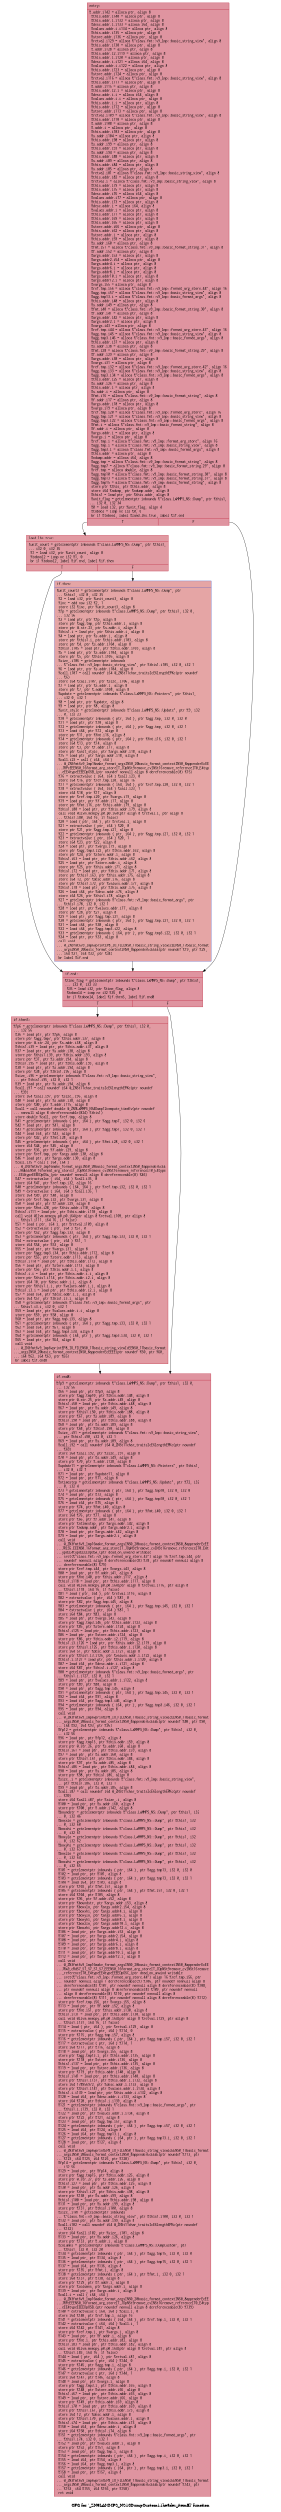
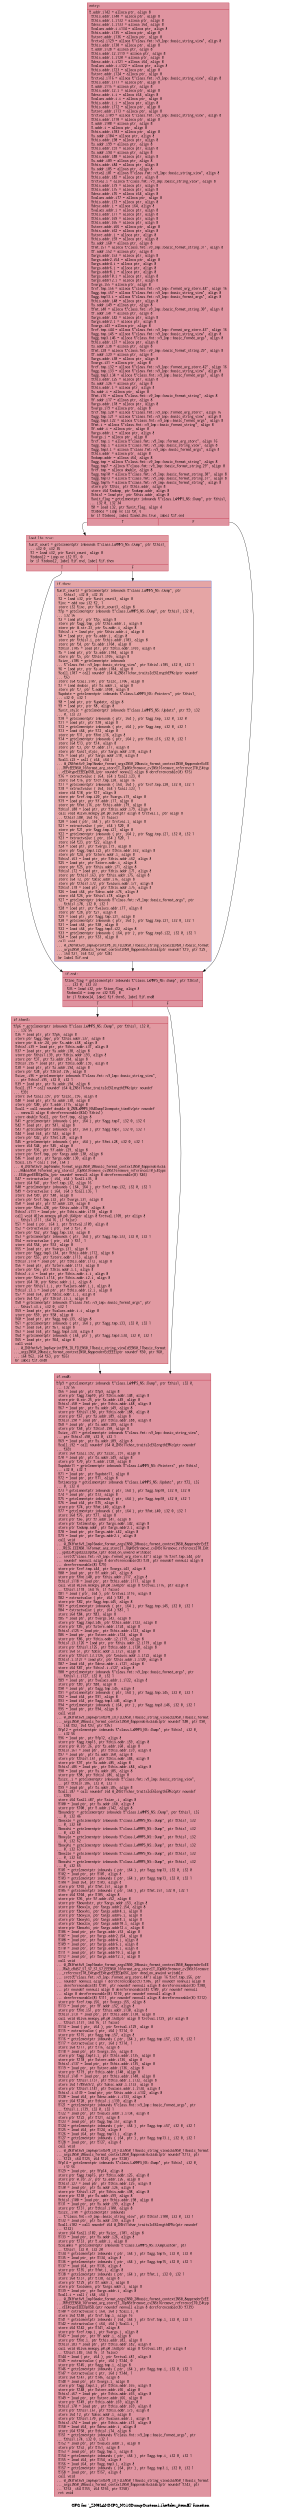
node "if.then:": text "%7 = load ptr, ptr %s.addr.i, align 8" -> "%7 = load double, ptr %s.addr.i, align 8"
